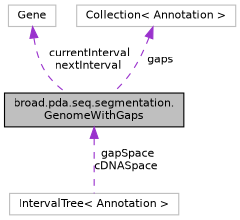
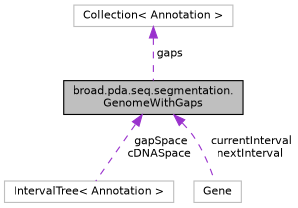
edge "broad.pda.seq.segmentation. GenomeWithGaps" -> "Gene": reversed
